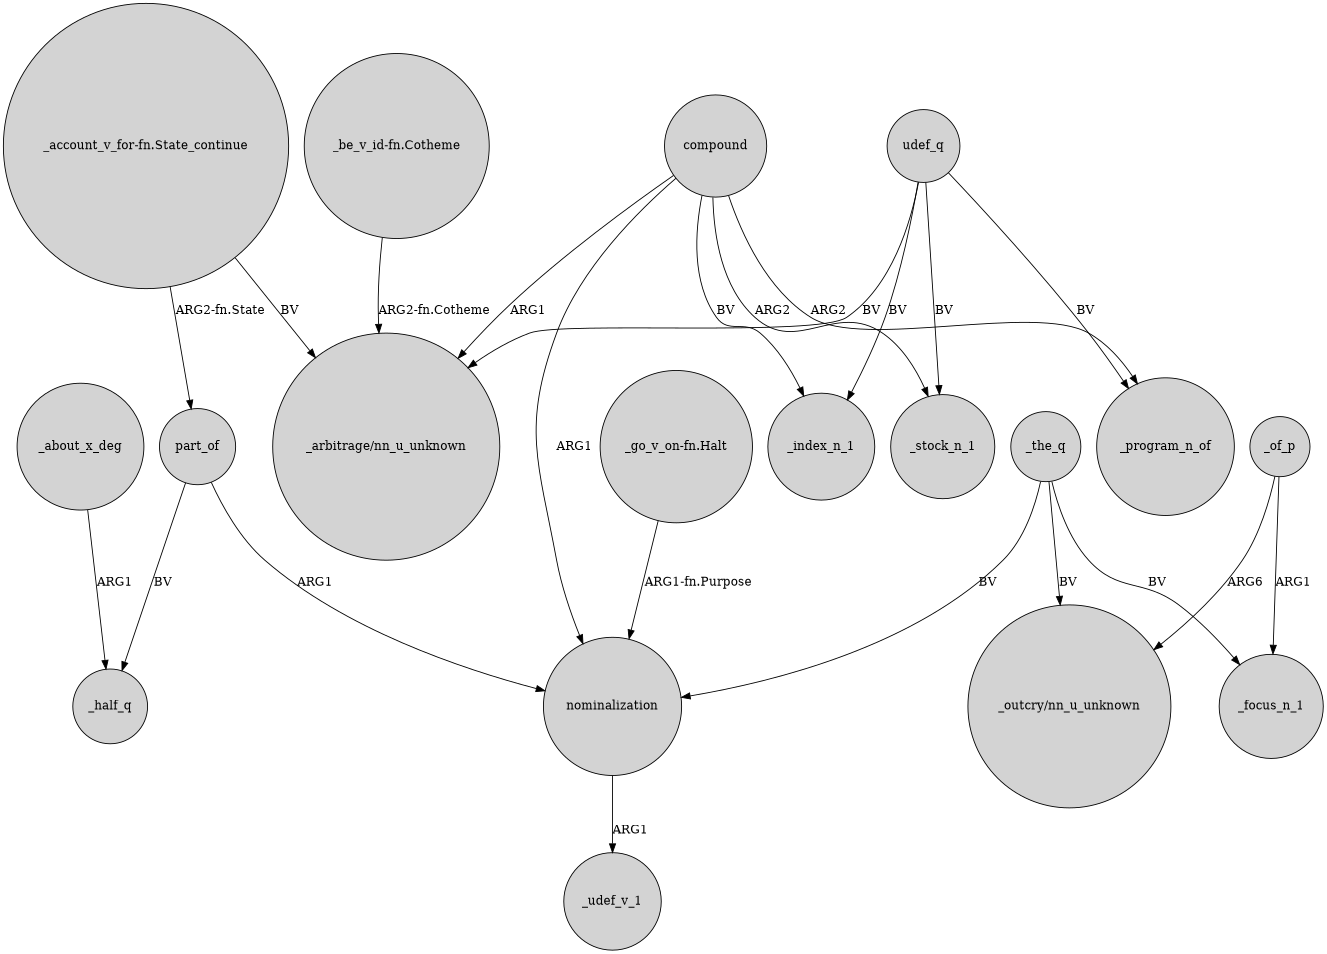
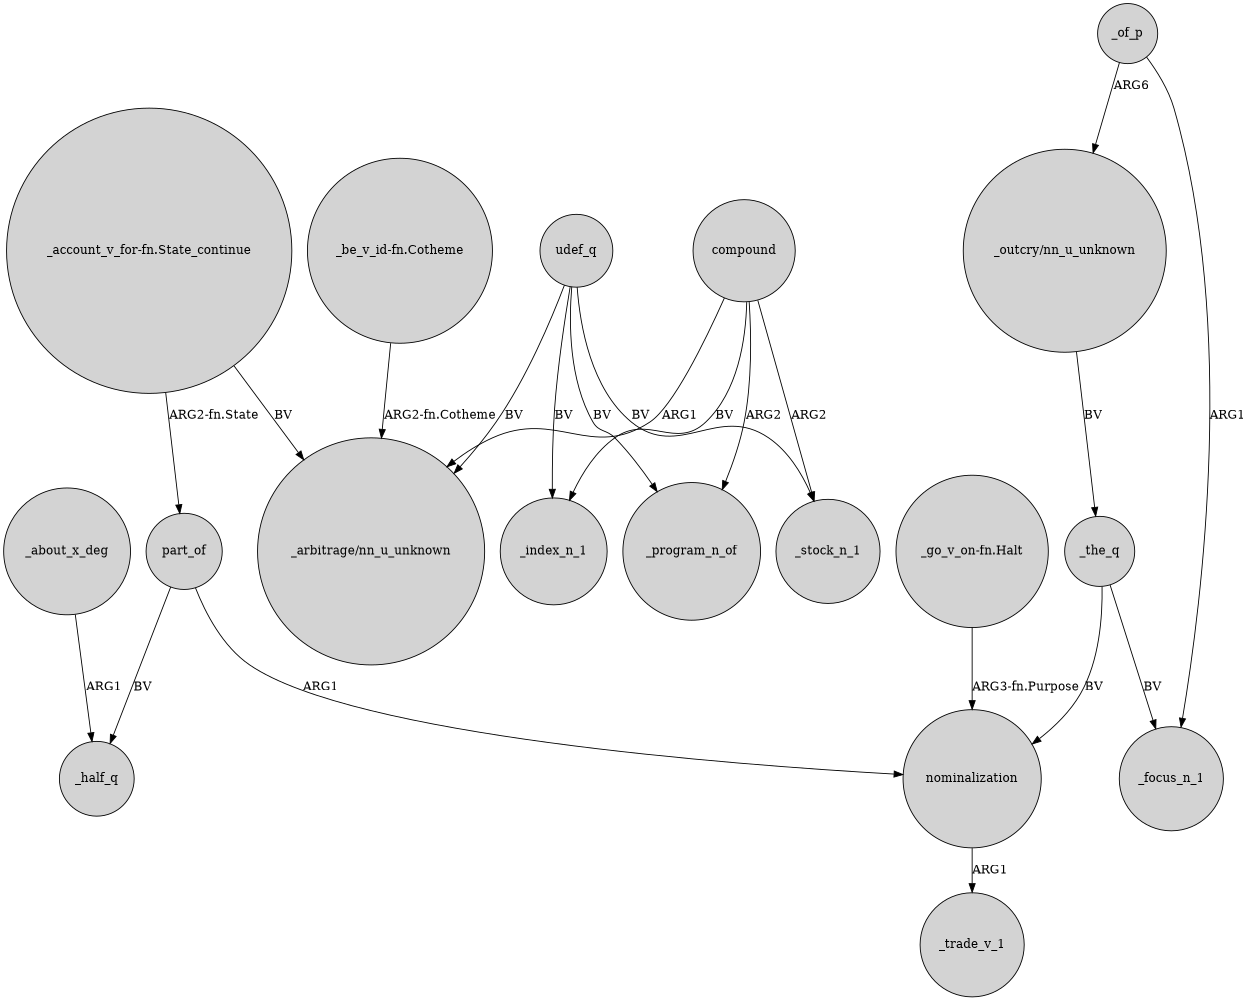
edge "compound" -> "nominalization": removed, label "ARG1"
edge "_the_q" -> "_outcry/nn_u_unknown": reversed
edge "_go_v_on-fn.Halt" -> "nominalization": label "ARG1-fn.Purpose" -> "ARG3-fn.Purpose"
node "_udef_v_1": label "_udef_v_1" -> "_trade_v_1"
